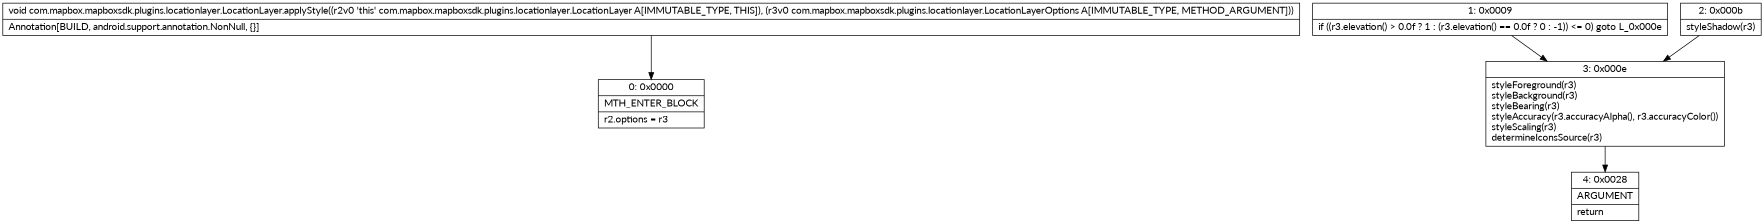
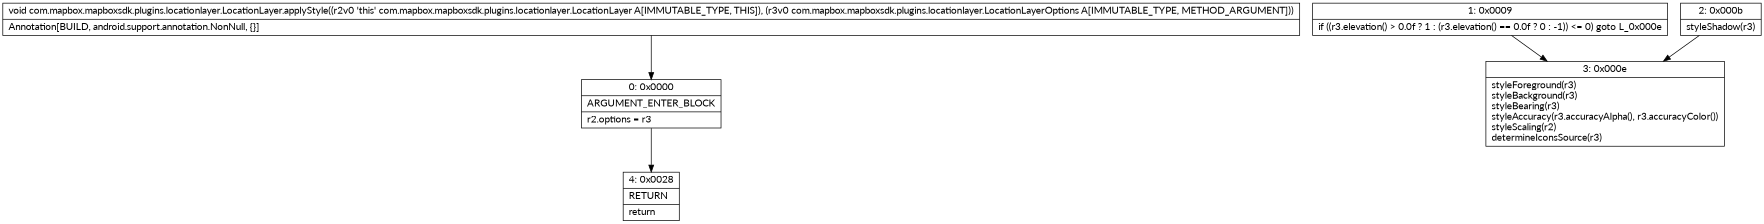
node "0: 0x0000": text "MTH_ENTER_BLOCK" -> "ARGUMENT_ENTER_BLOCK"
node "3: 0x000e": text "styleScaling(r3)" -> "styleScaling(r2)"
edge "3: 0x000e" -> "4: 0x0028": now "0: 0x0000" -> "4: 0x0028"
node "4: 0x0028": text "ARGUMENT" -> "RETURN"
